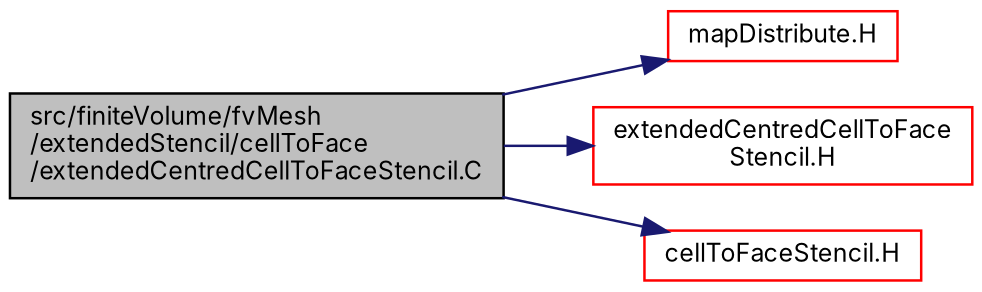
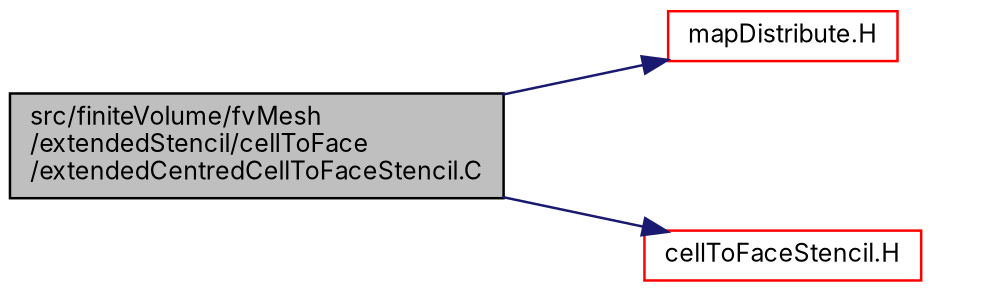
node "extendedCentredCellToFace Stencil.H": removed
